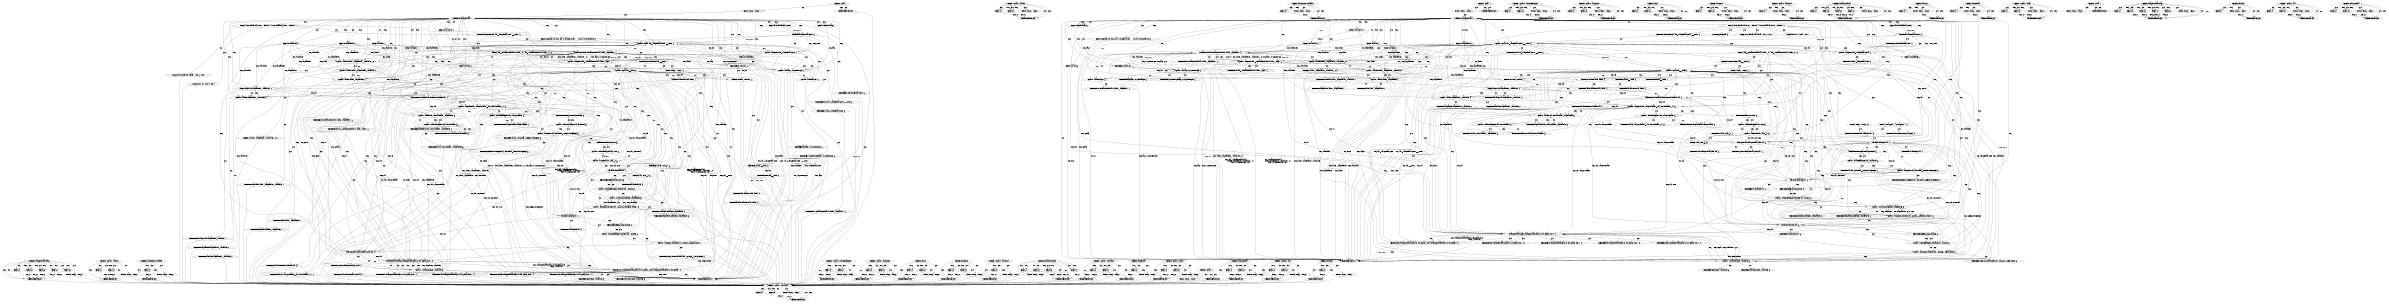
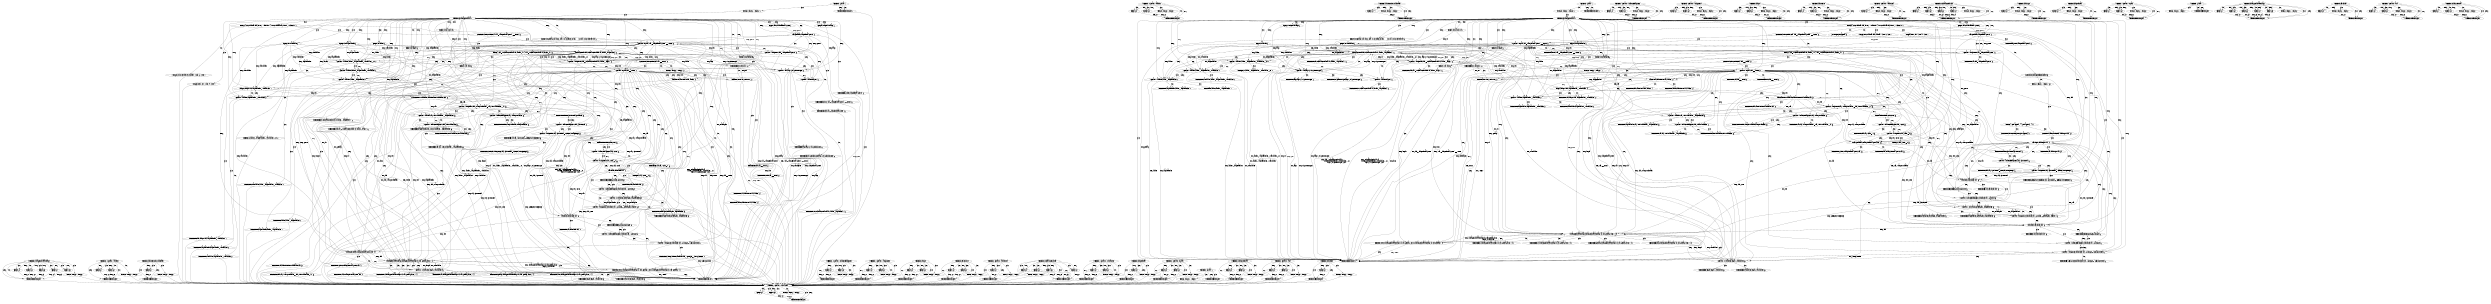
node "(CONTROL_STRUCTURE,ELSE,else)": added
